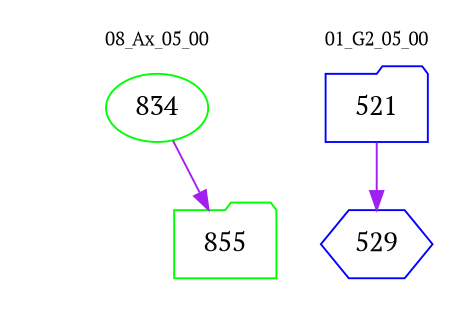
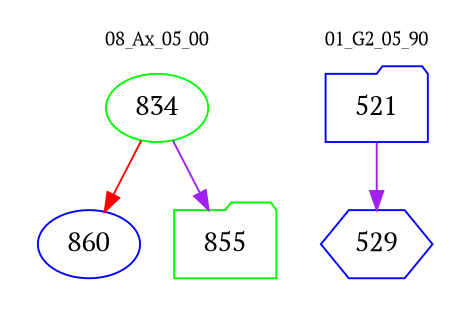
cluster "01_G2_05_00": label "01_G2_05_00" -> "01_G2_05_90"
node "860": added
